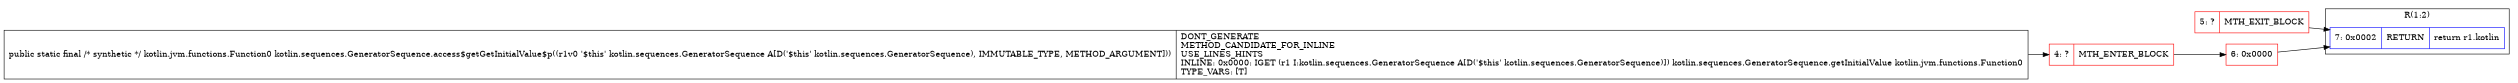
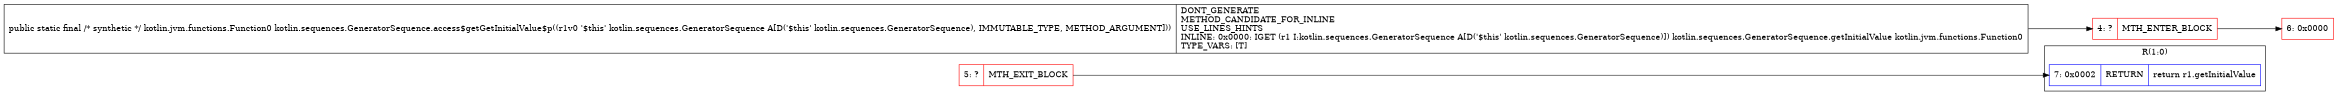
cluster "R(1:2)": label "R(1:2)" -> "R(1:0)"
node "7: 0x0002": text "return r1.kotlin" -> "return r1.getInitialValue"
edge "6: 0x0000" -> "7: 0x0002": removed
